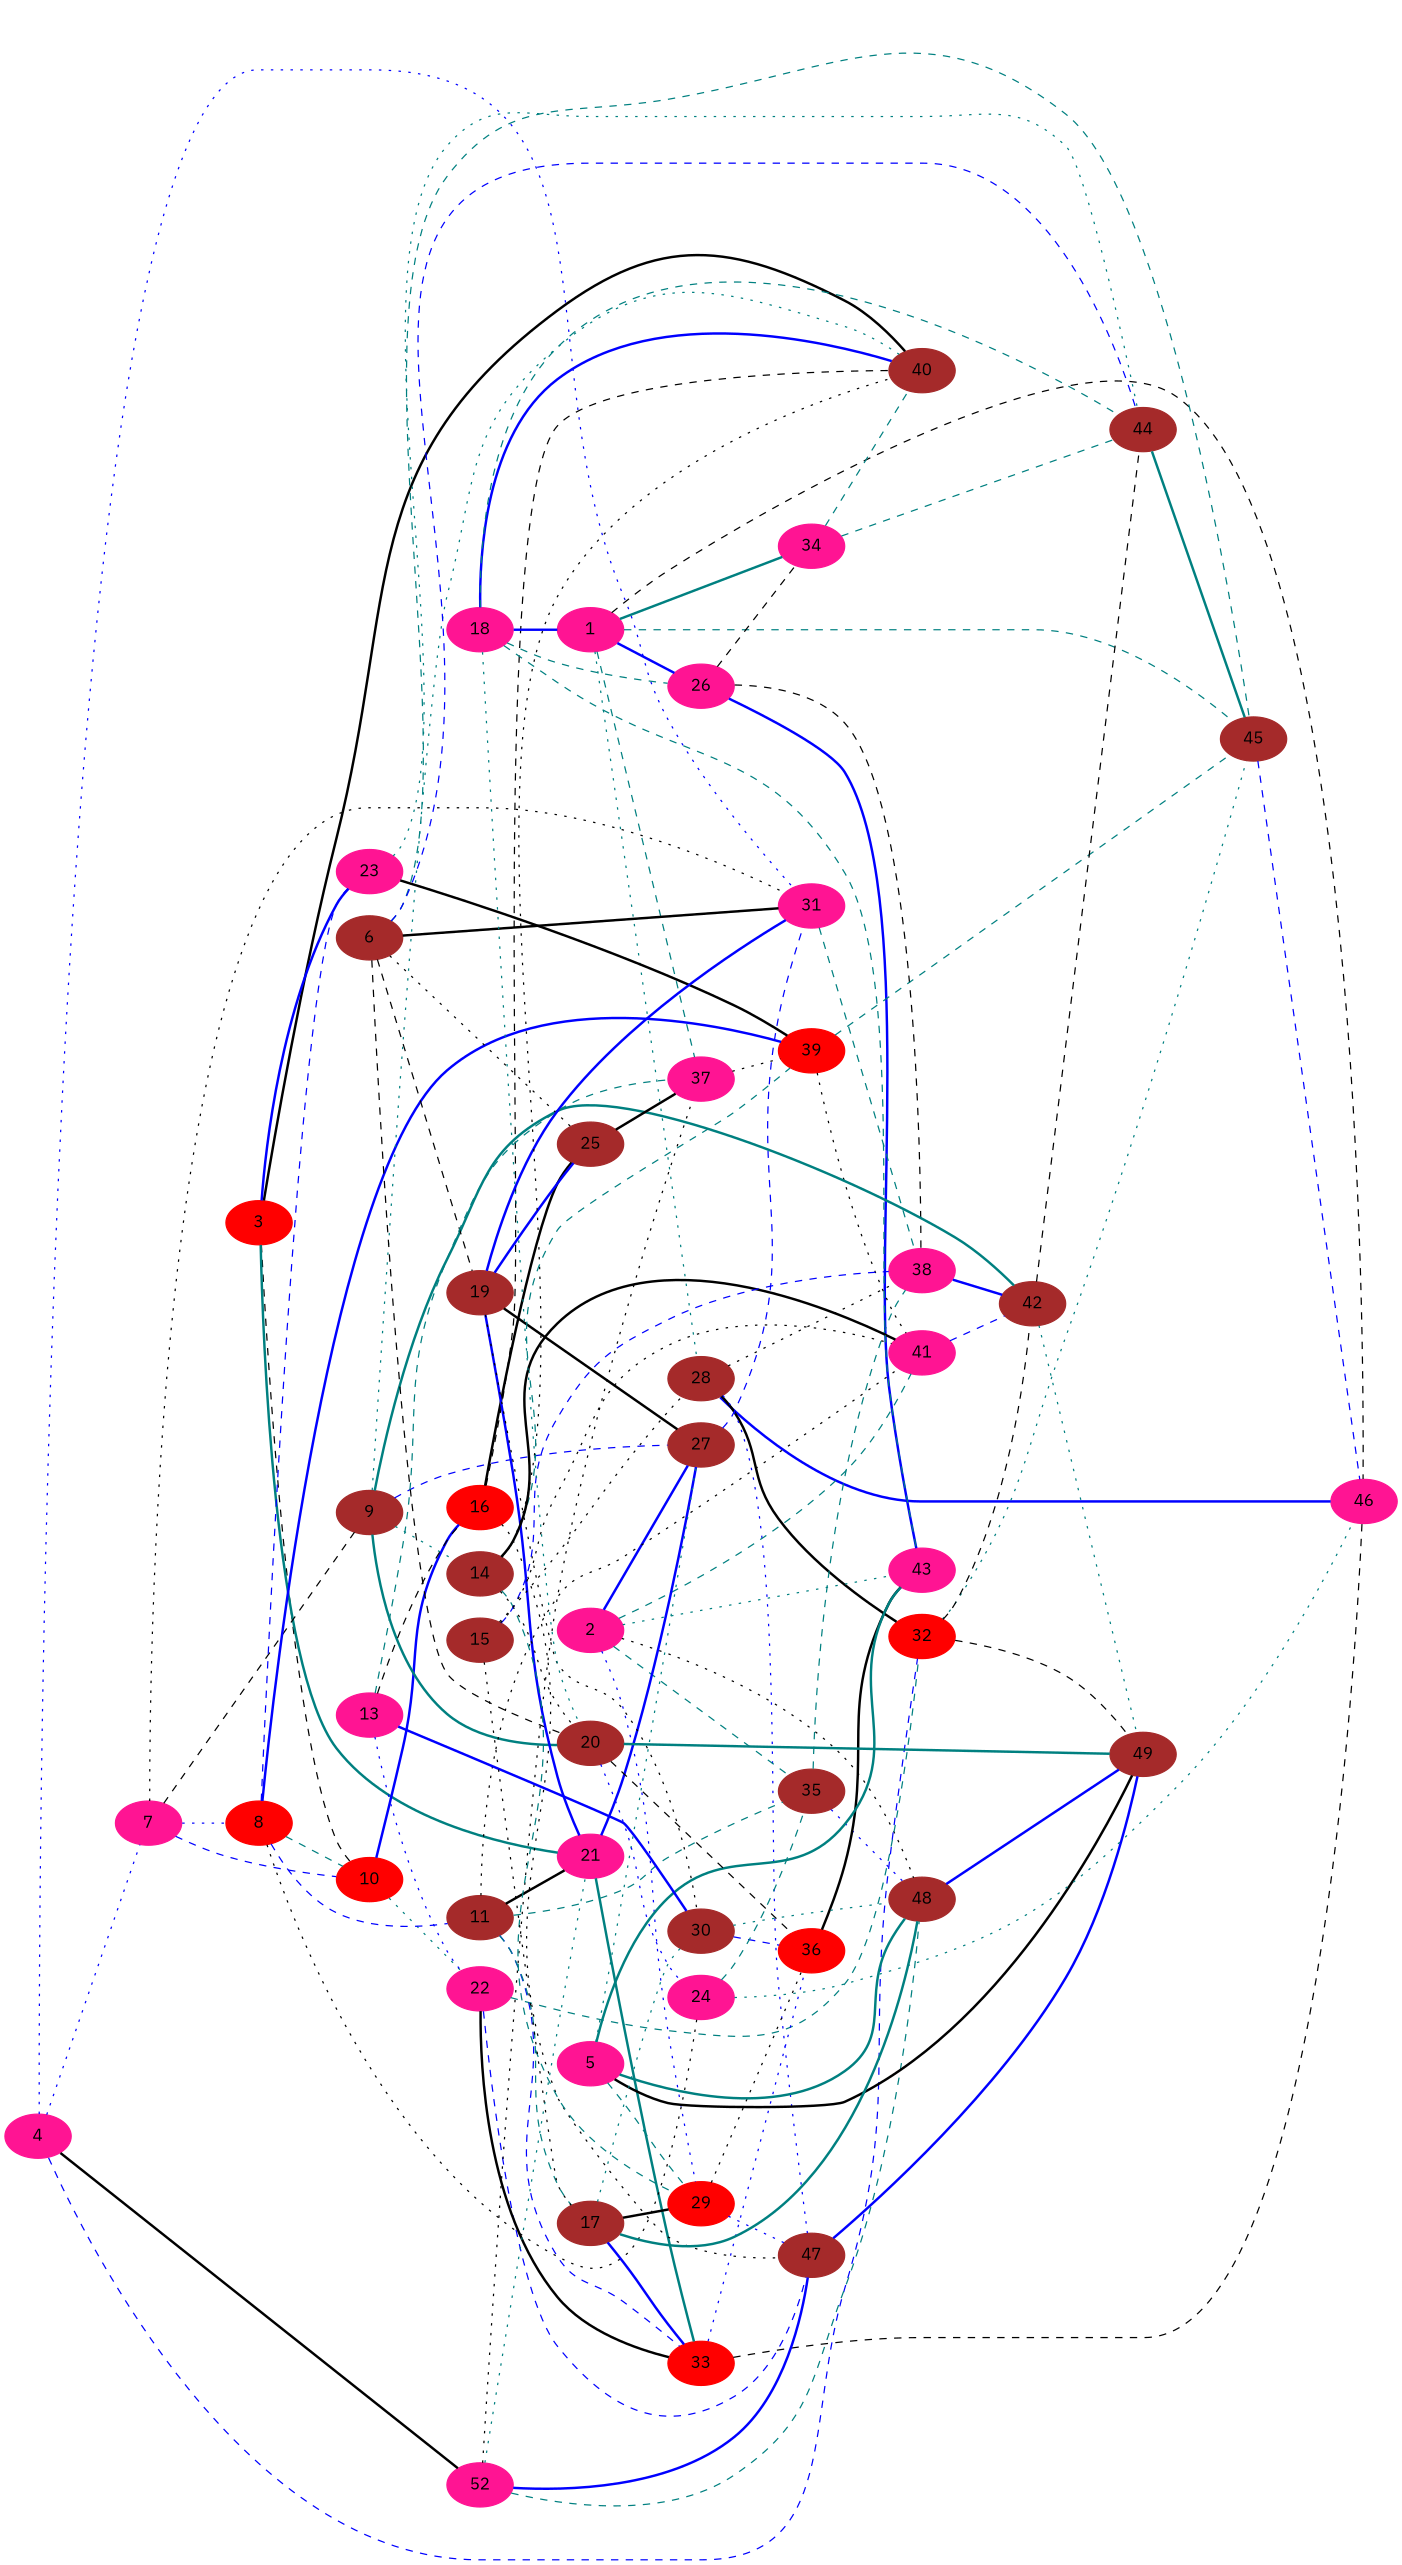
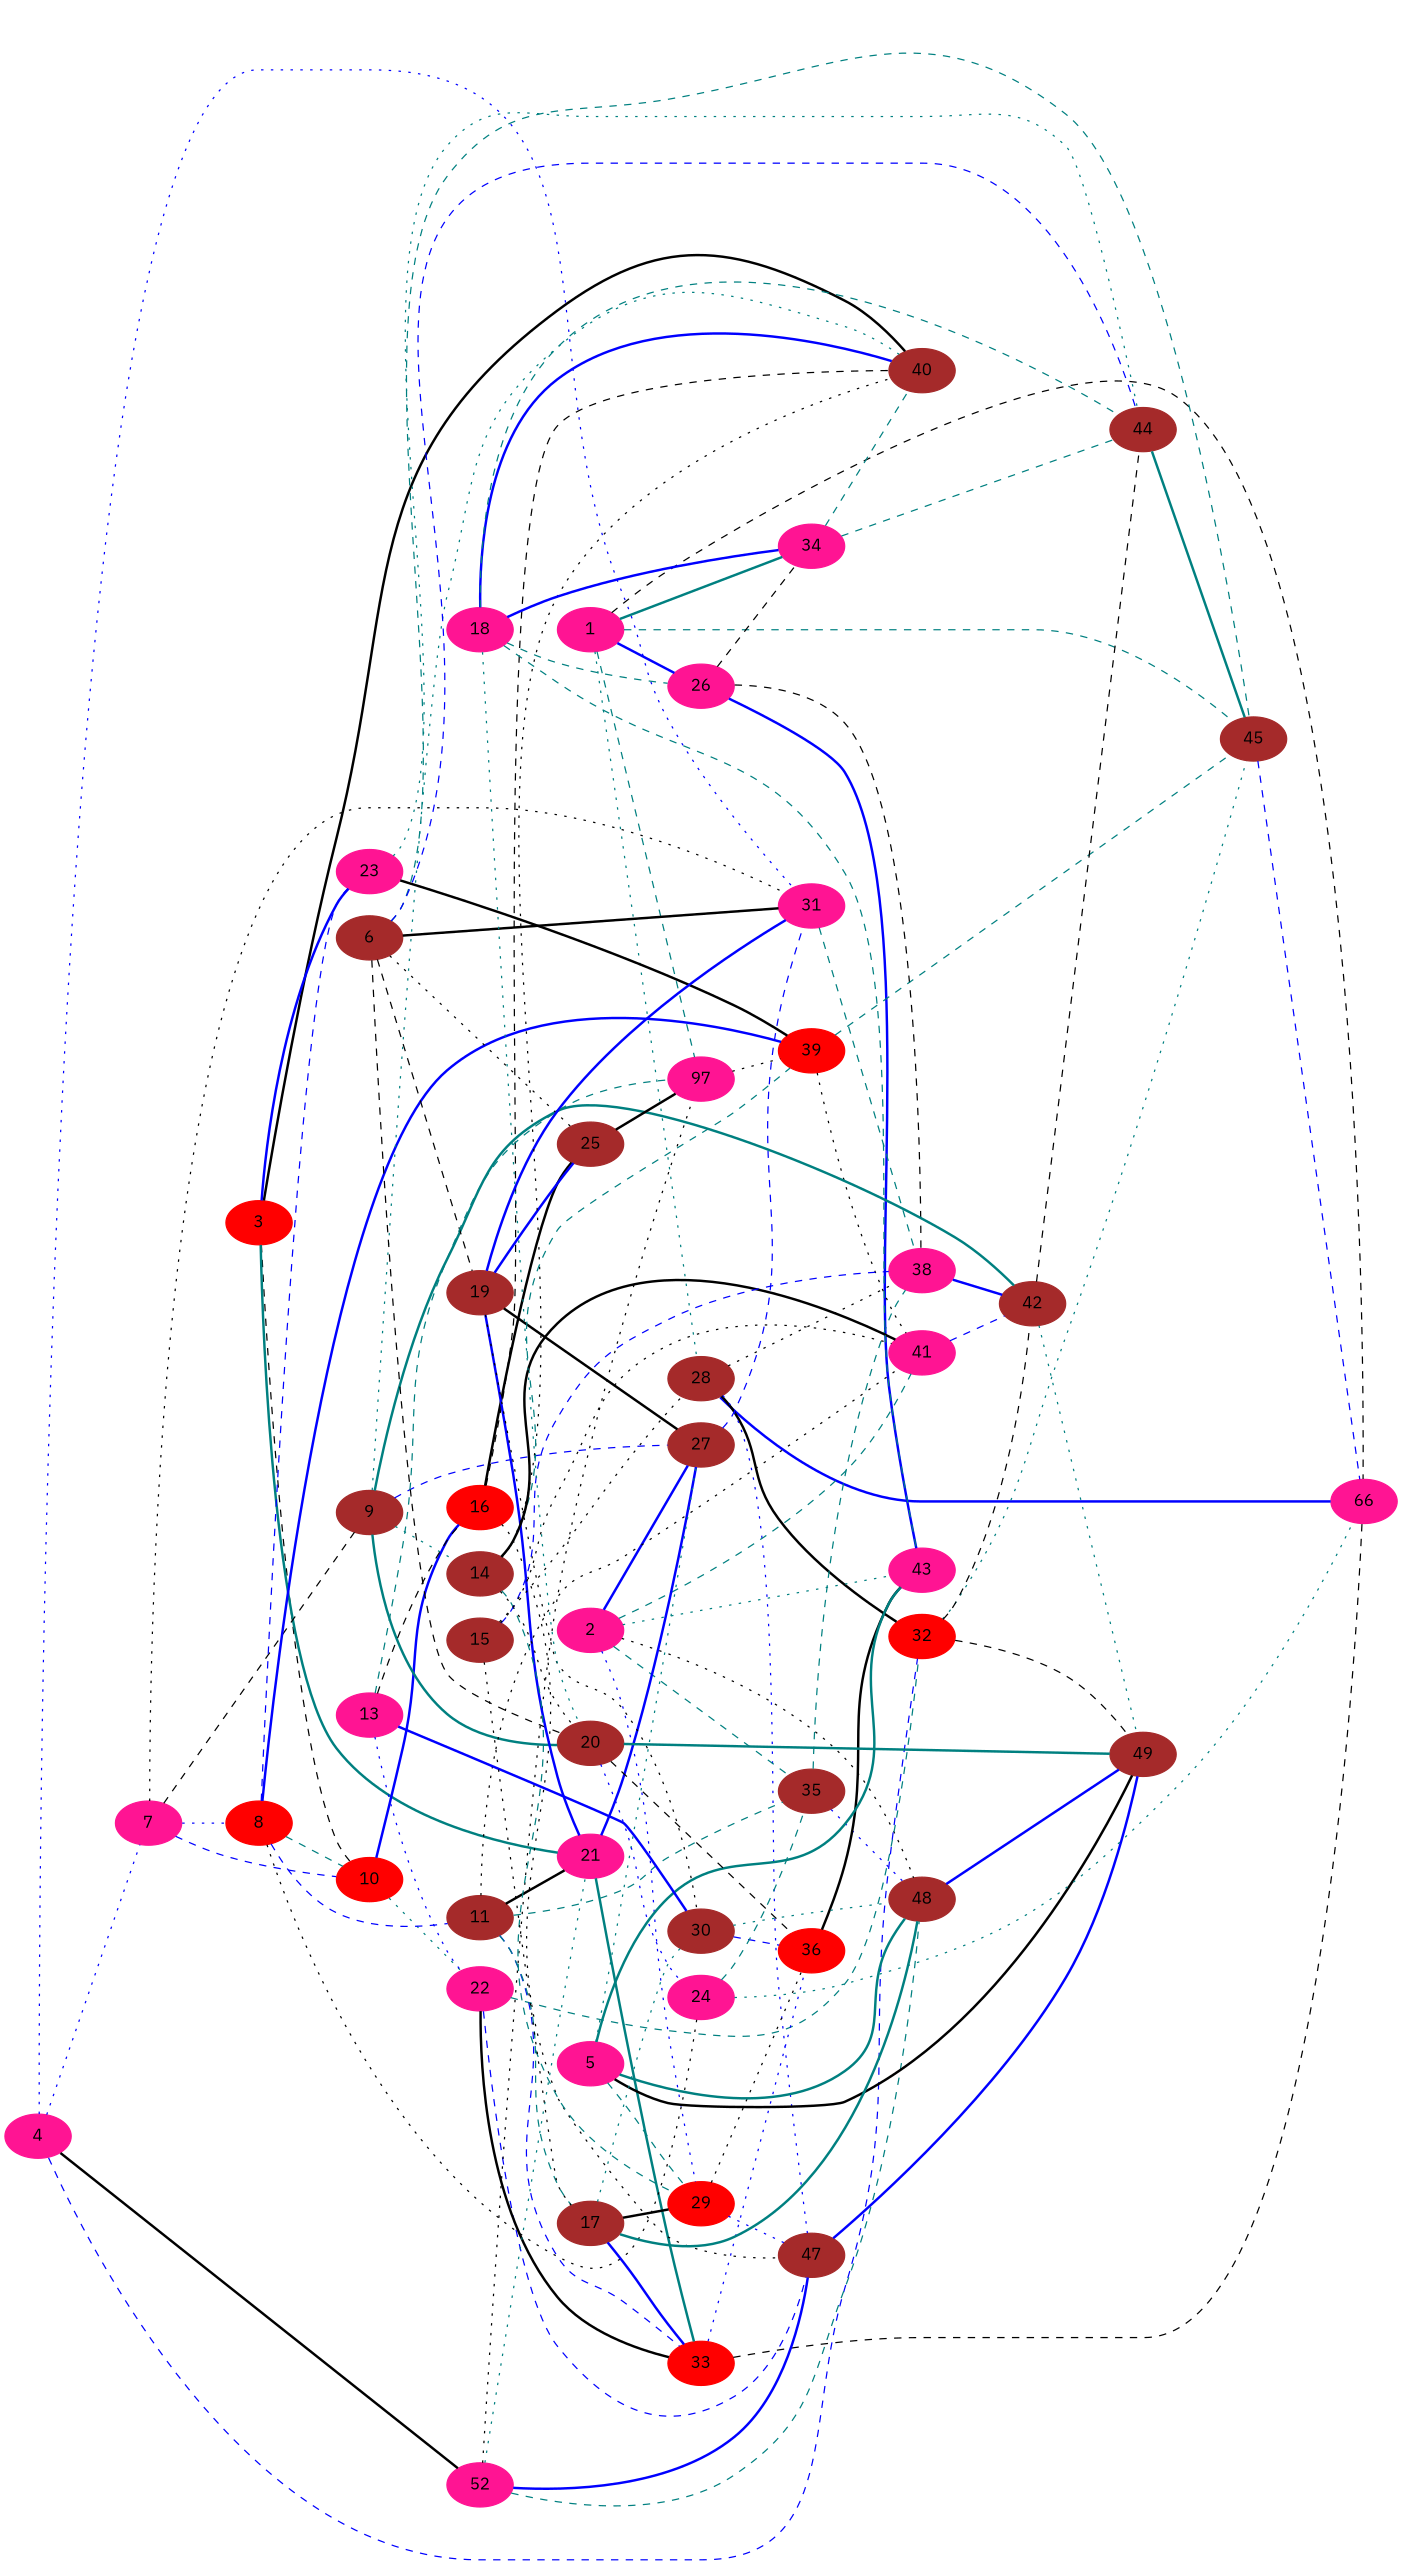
edge "18" -- "1": now "18" -- "34"
node "37": label "37" -> "97"
node "46": label "46" -> "66"
